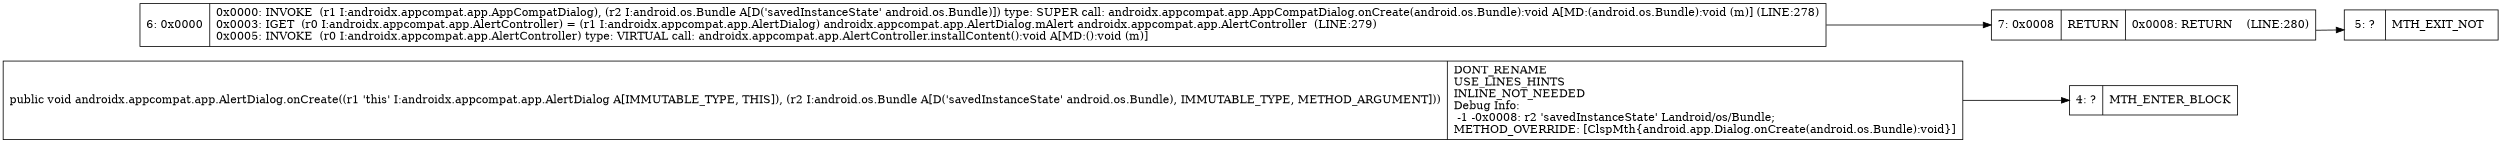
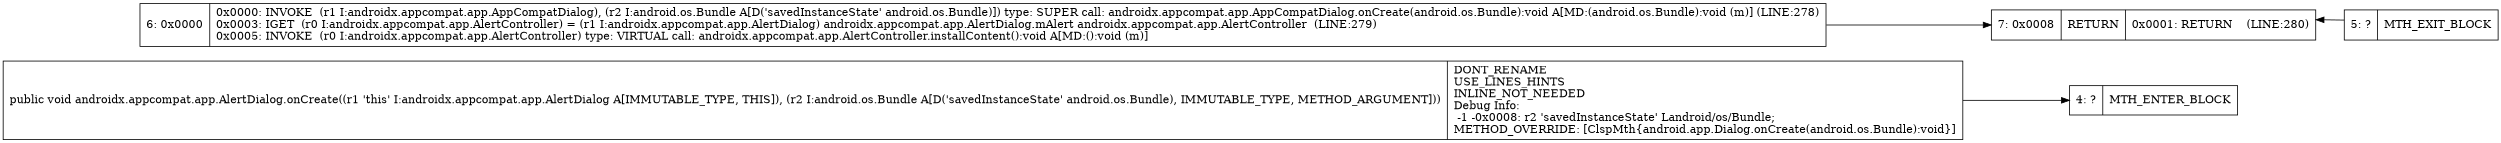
node "7: 0x0008": text "0x0008: RETURN    (LINE:280)" -> "0x0001: RETURN    (LINE:280)"
node "5: ?": text "MTH_EXIT_NOT" -> "MTH_EXIT_BLOCK"
edge "7: 0x0008" -> "5: ?": reversed
